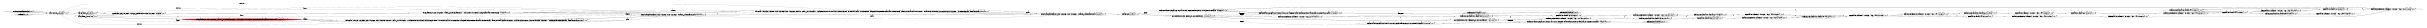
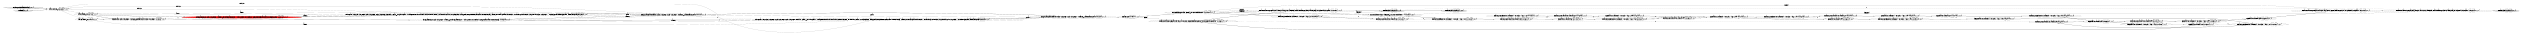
node "expected.add(new Watermark(1500))@@@13@@@['1', '1', '0']": removed
node "expected.add(new Watermark(3999))@@@26@@@['0', '0', '1']": added
